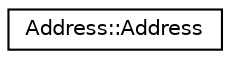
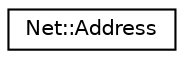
node "Address::Address": label "Address::Address" -> "Net::Address"
